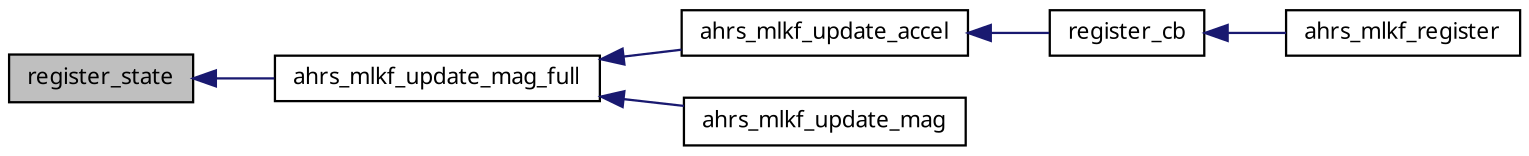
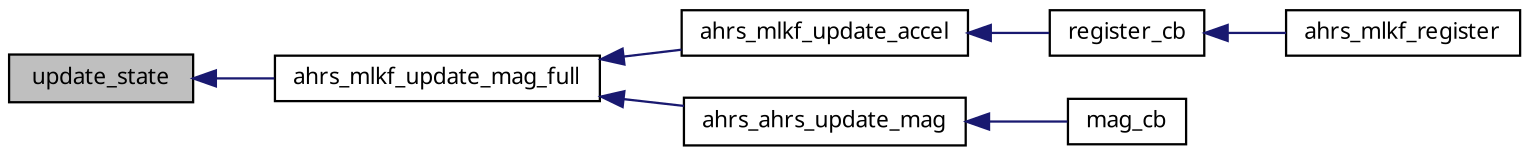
node "register_state": label "register_state" -> "update_state"
node "ahrs_mlkf_update_mag": label "ahrs_mlkf_update_mag" -> "ahrs_ahrs_update_mag"
node "mag_cb": added
